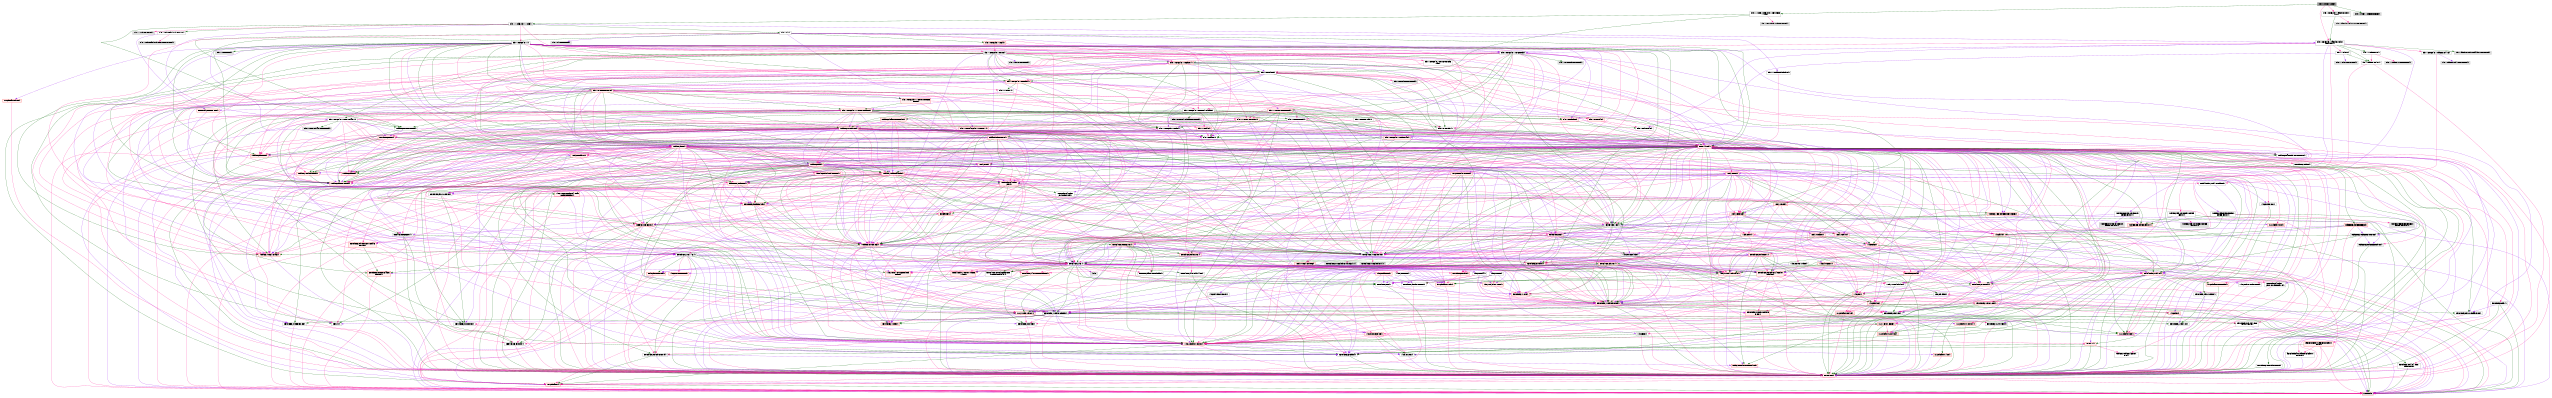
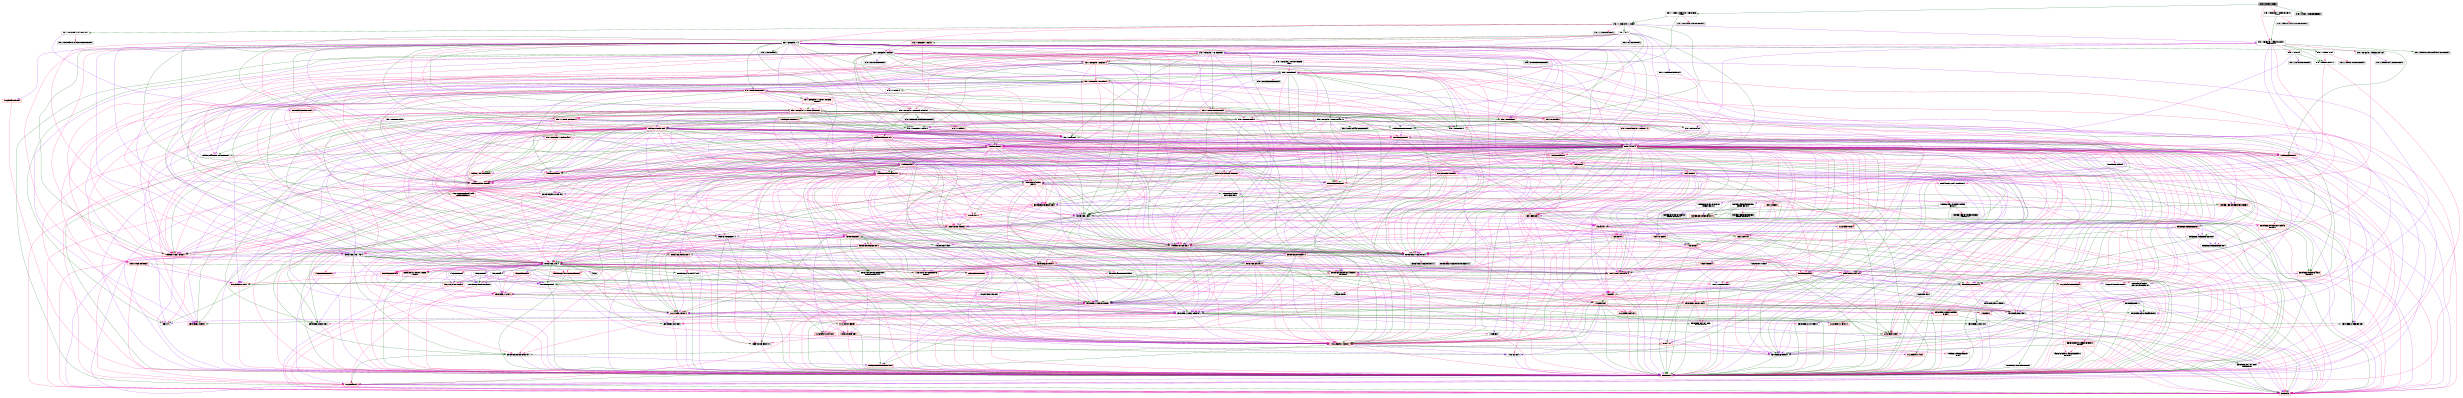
node "UObject/PlatformProperties.h": label "UObject/PlatformProperties.h" -> "UObject/TextProperty.h"
edge "EdGraphSchema_K2.h" -> "Containers/Map.h": added
